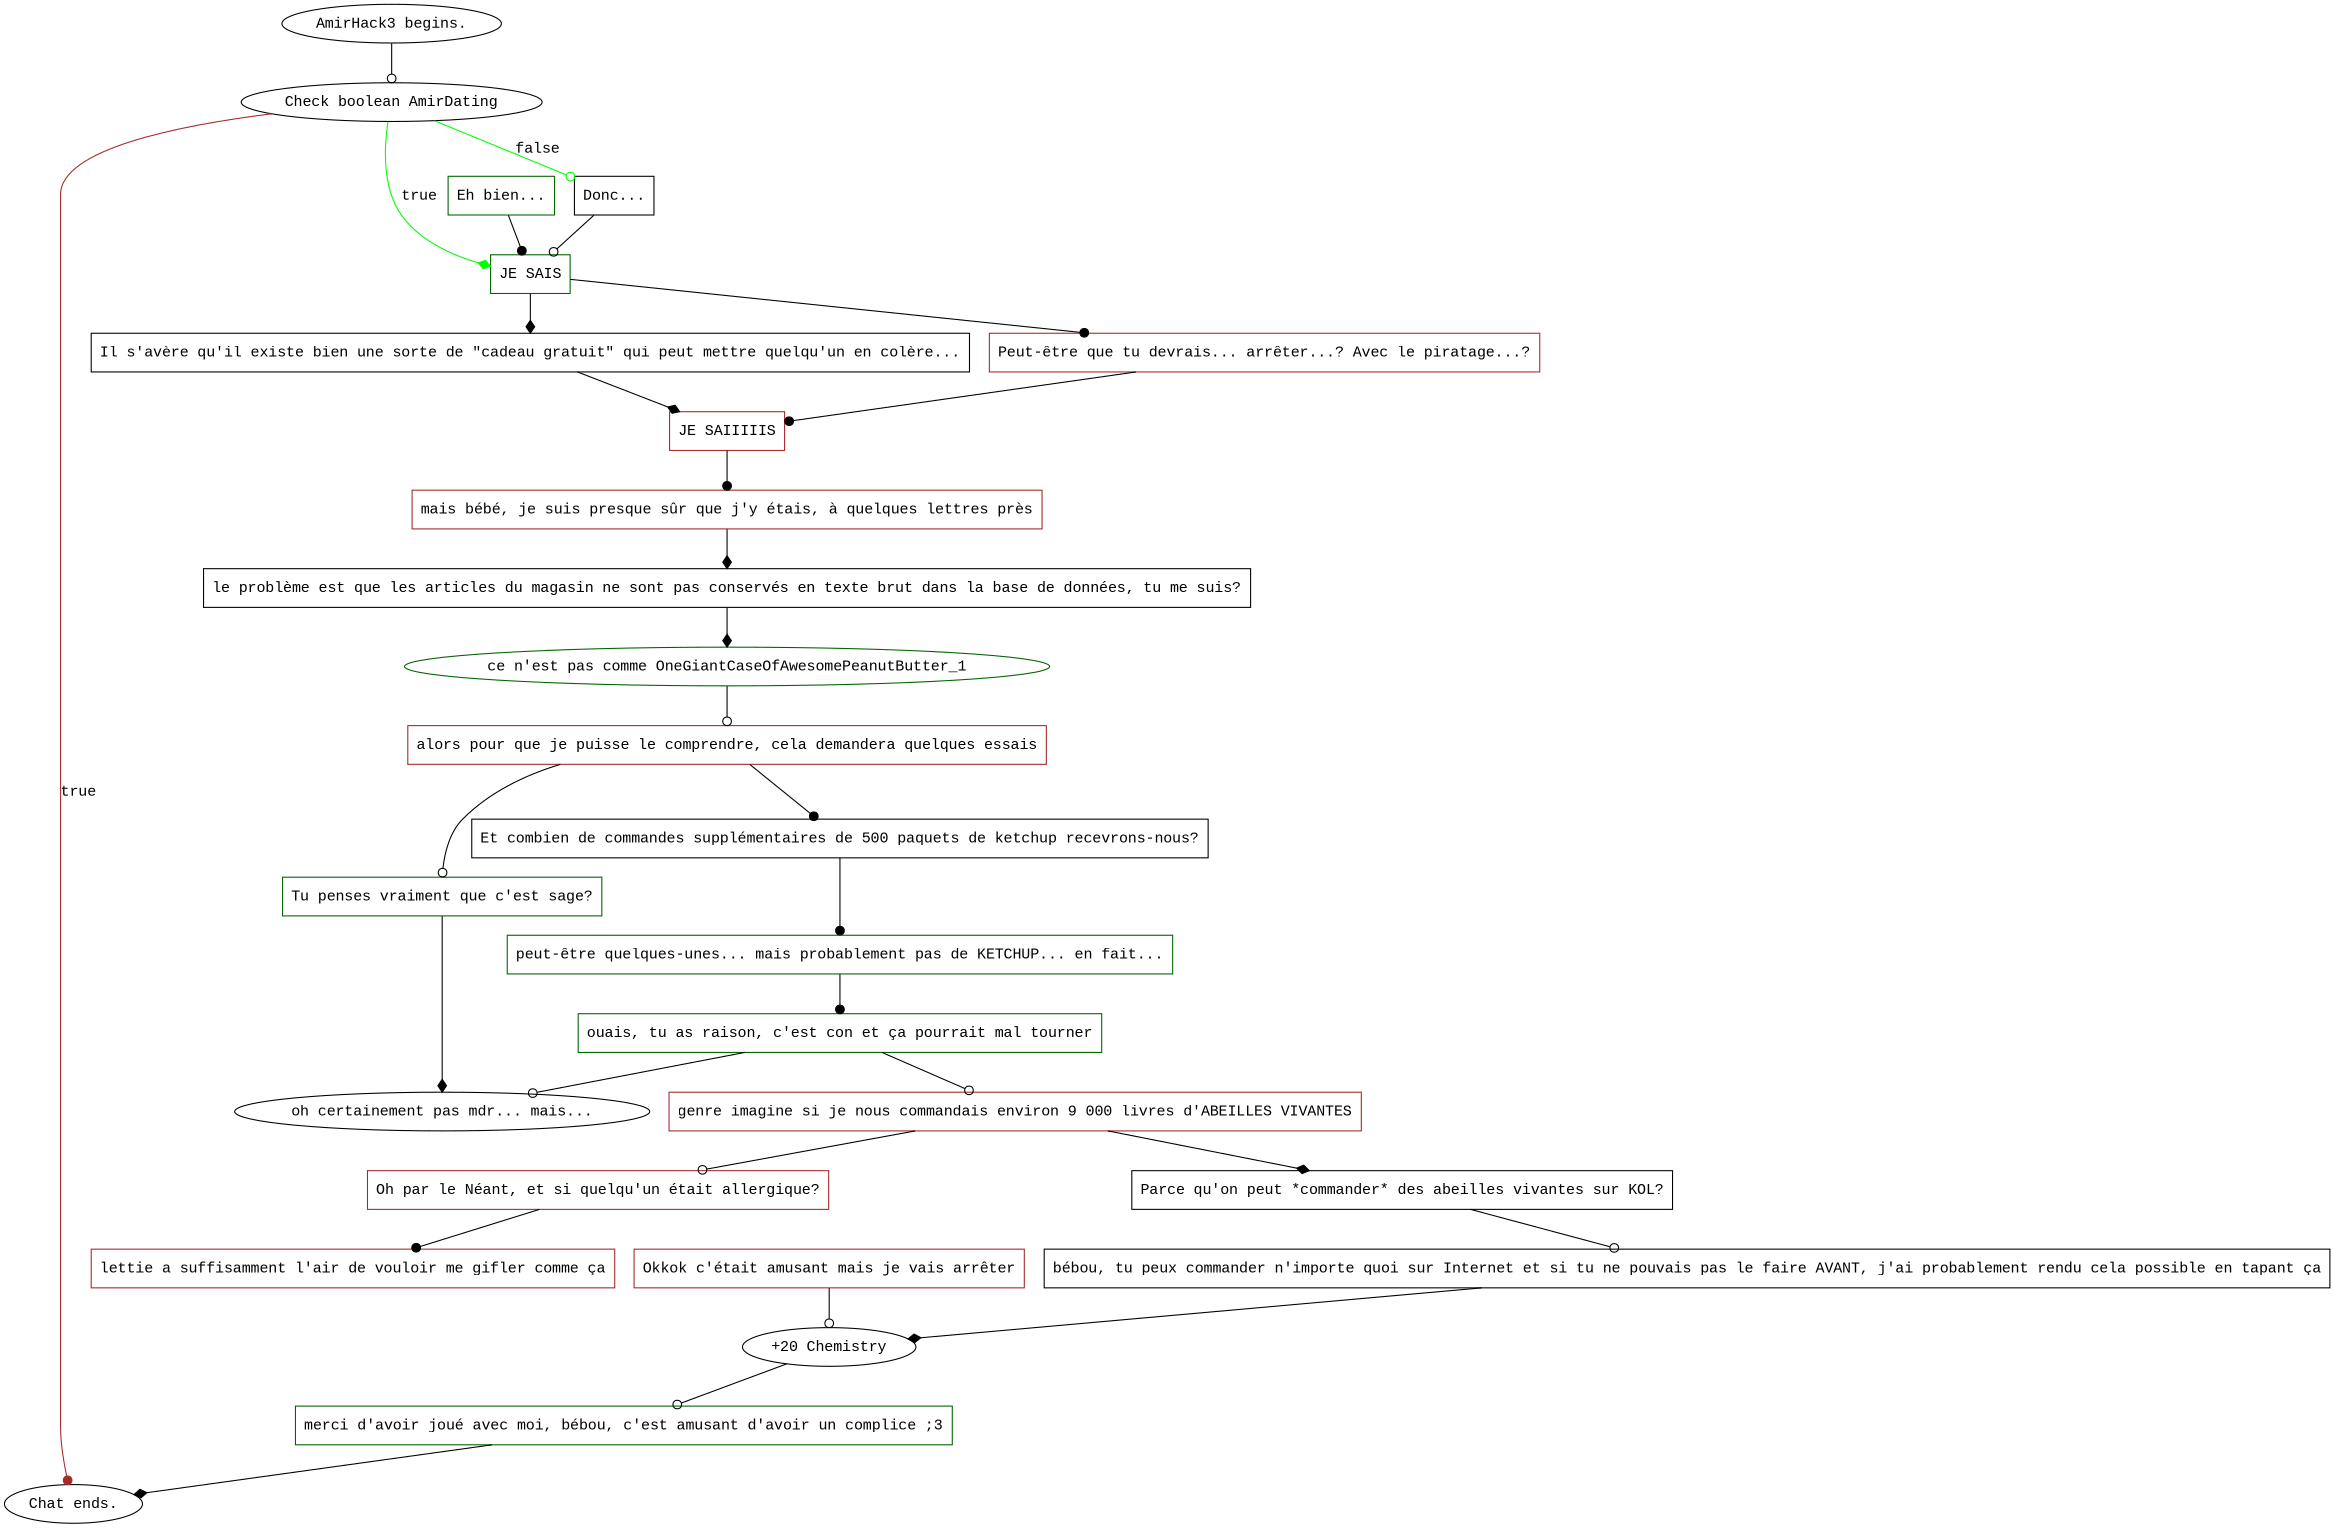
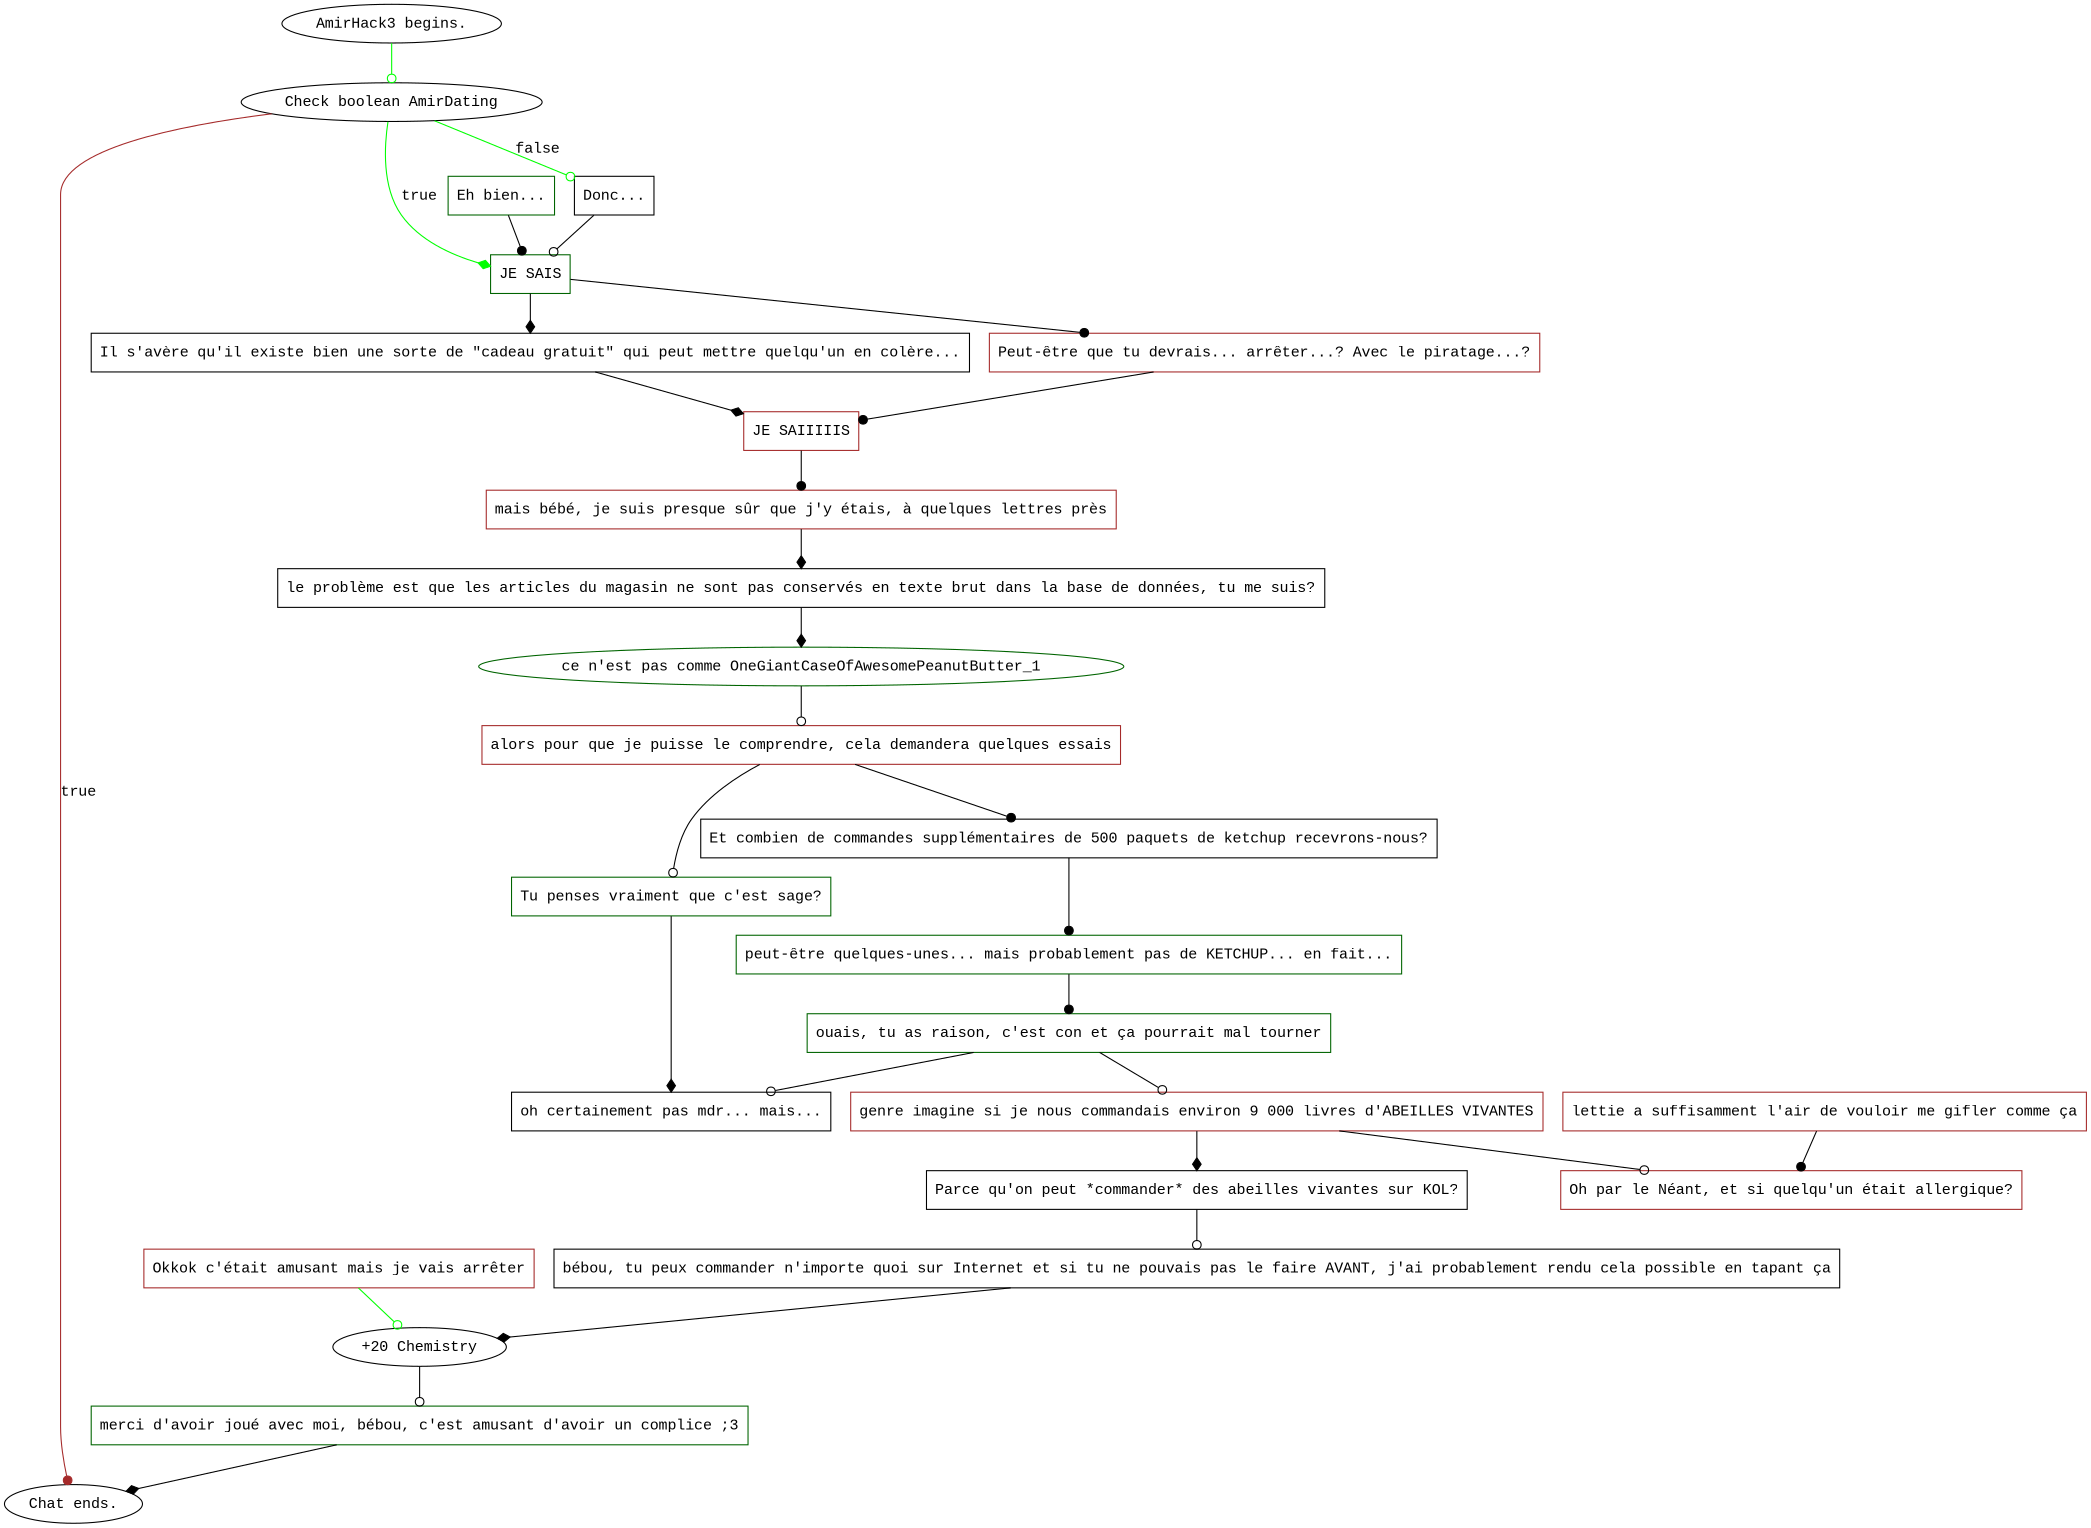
edge "AmirHack3 begins." -> "Check boolean AmirDating": color black -> green
node "oh certainement pas mdr... mais...": shape ellipse -> box
edge "Oh par le Néant, et si quelqu'un était allergique?" -> "lettie a suffisamment l'air de vouloir me gifler comme ça": reversed
edge "Okkok c'était amusant mais je vais arrêter" -> "+20 Chemistry": color black -> green
